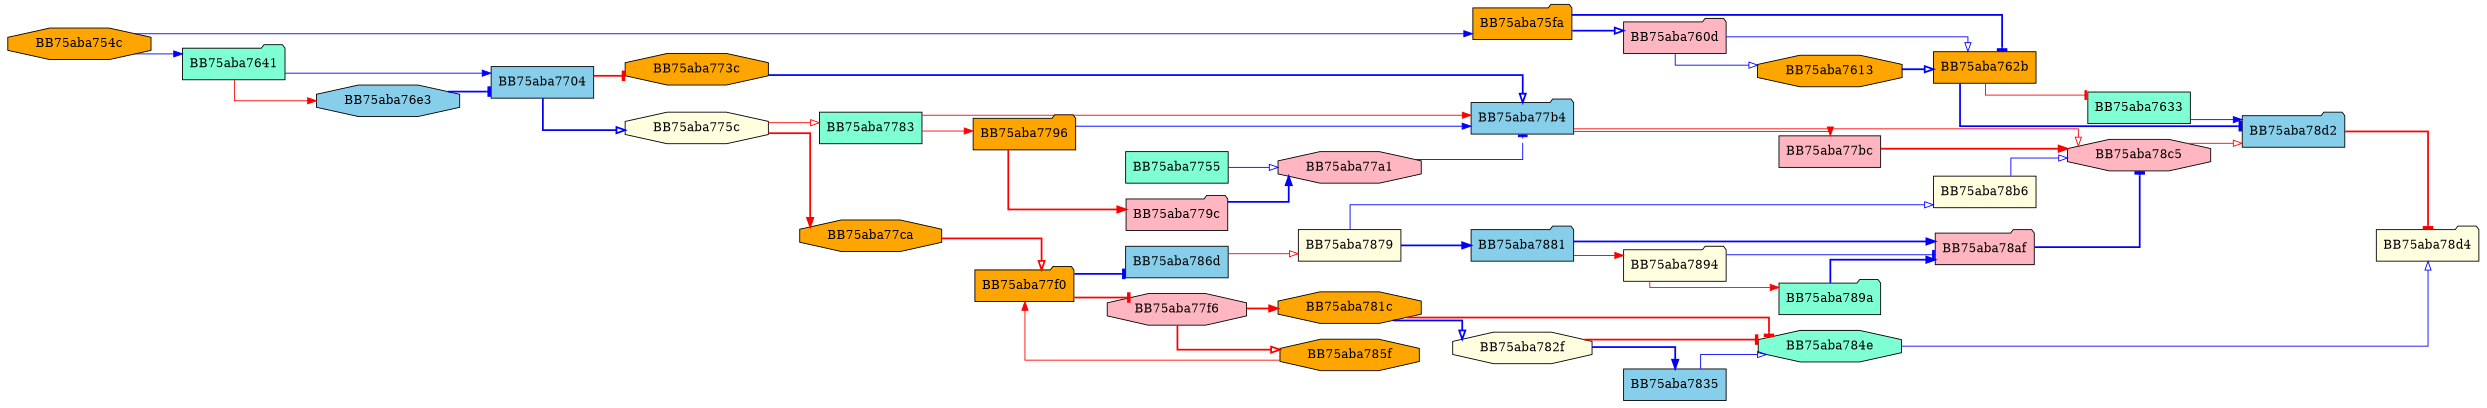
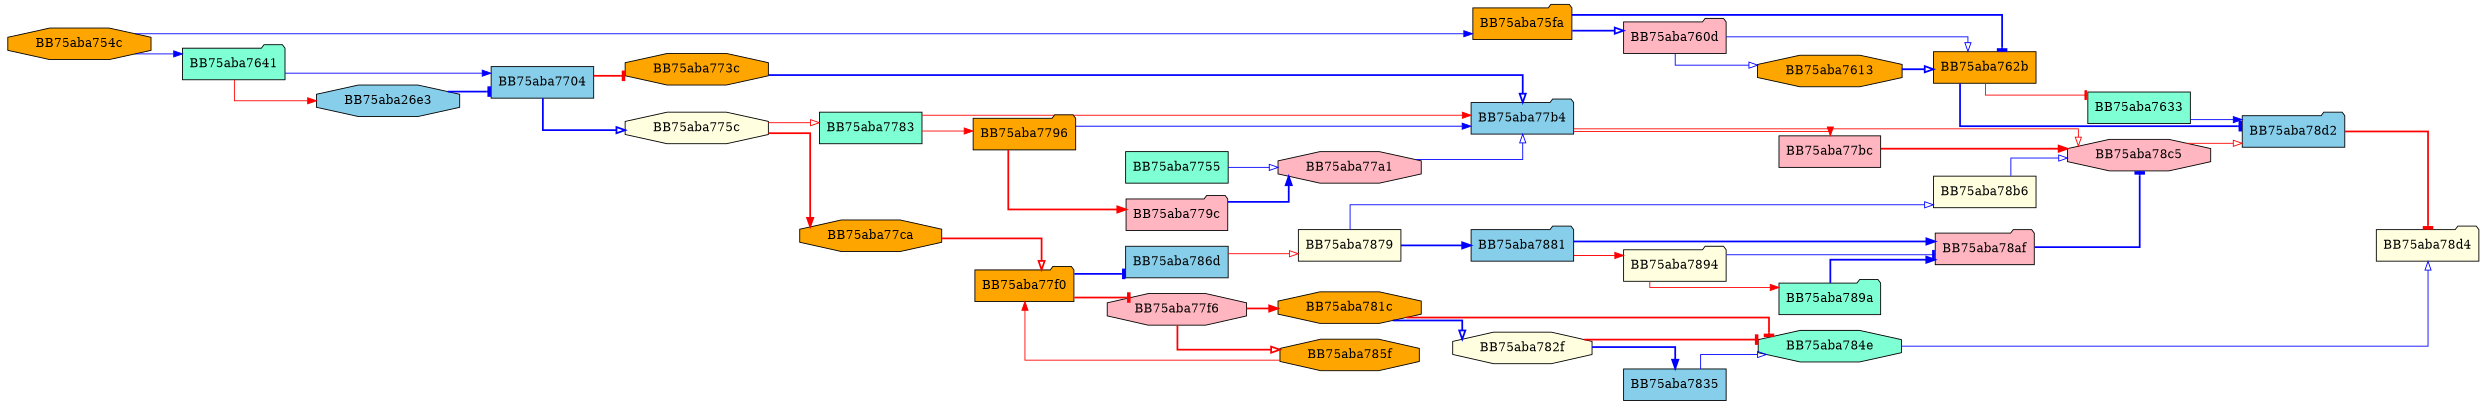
node "BB75aba76e3": label "BB75aba76e3" -> "BB75aba26e3"
edge "BB75aba77a1" -> "BB75aba77b4": arrowhead tee -> onormal
